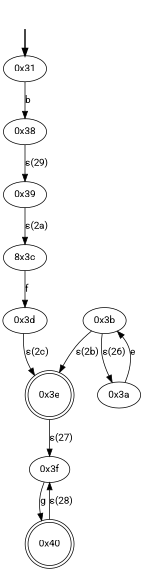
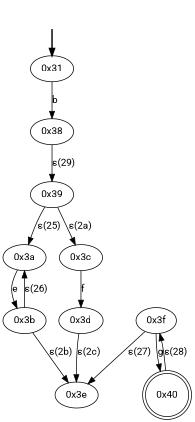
edge "0x39" -> "0x3a": added, label "ε(25)"
node "8x3c": label "8x3c" -> "0x3c"
node "0x3e": shape doublecircle -> ellipse
edge "0x3e" -> "0x3f": reversed
